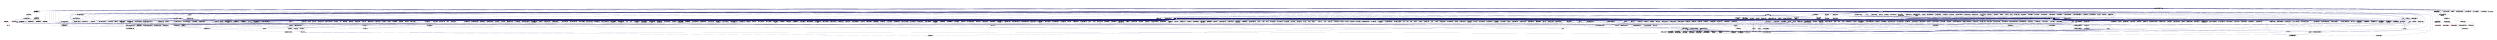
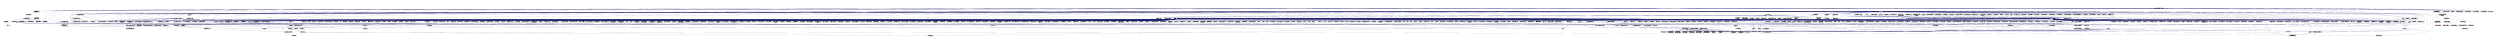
node "transpose_block.cpp": added
node "interpolator.cpp": added
